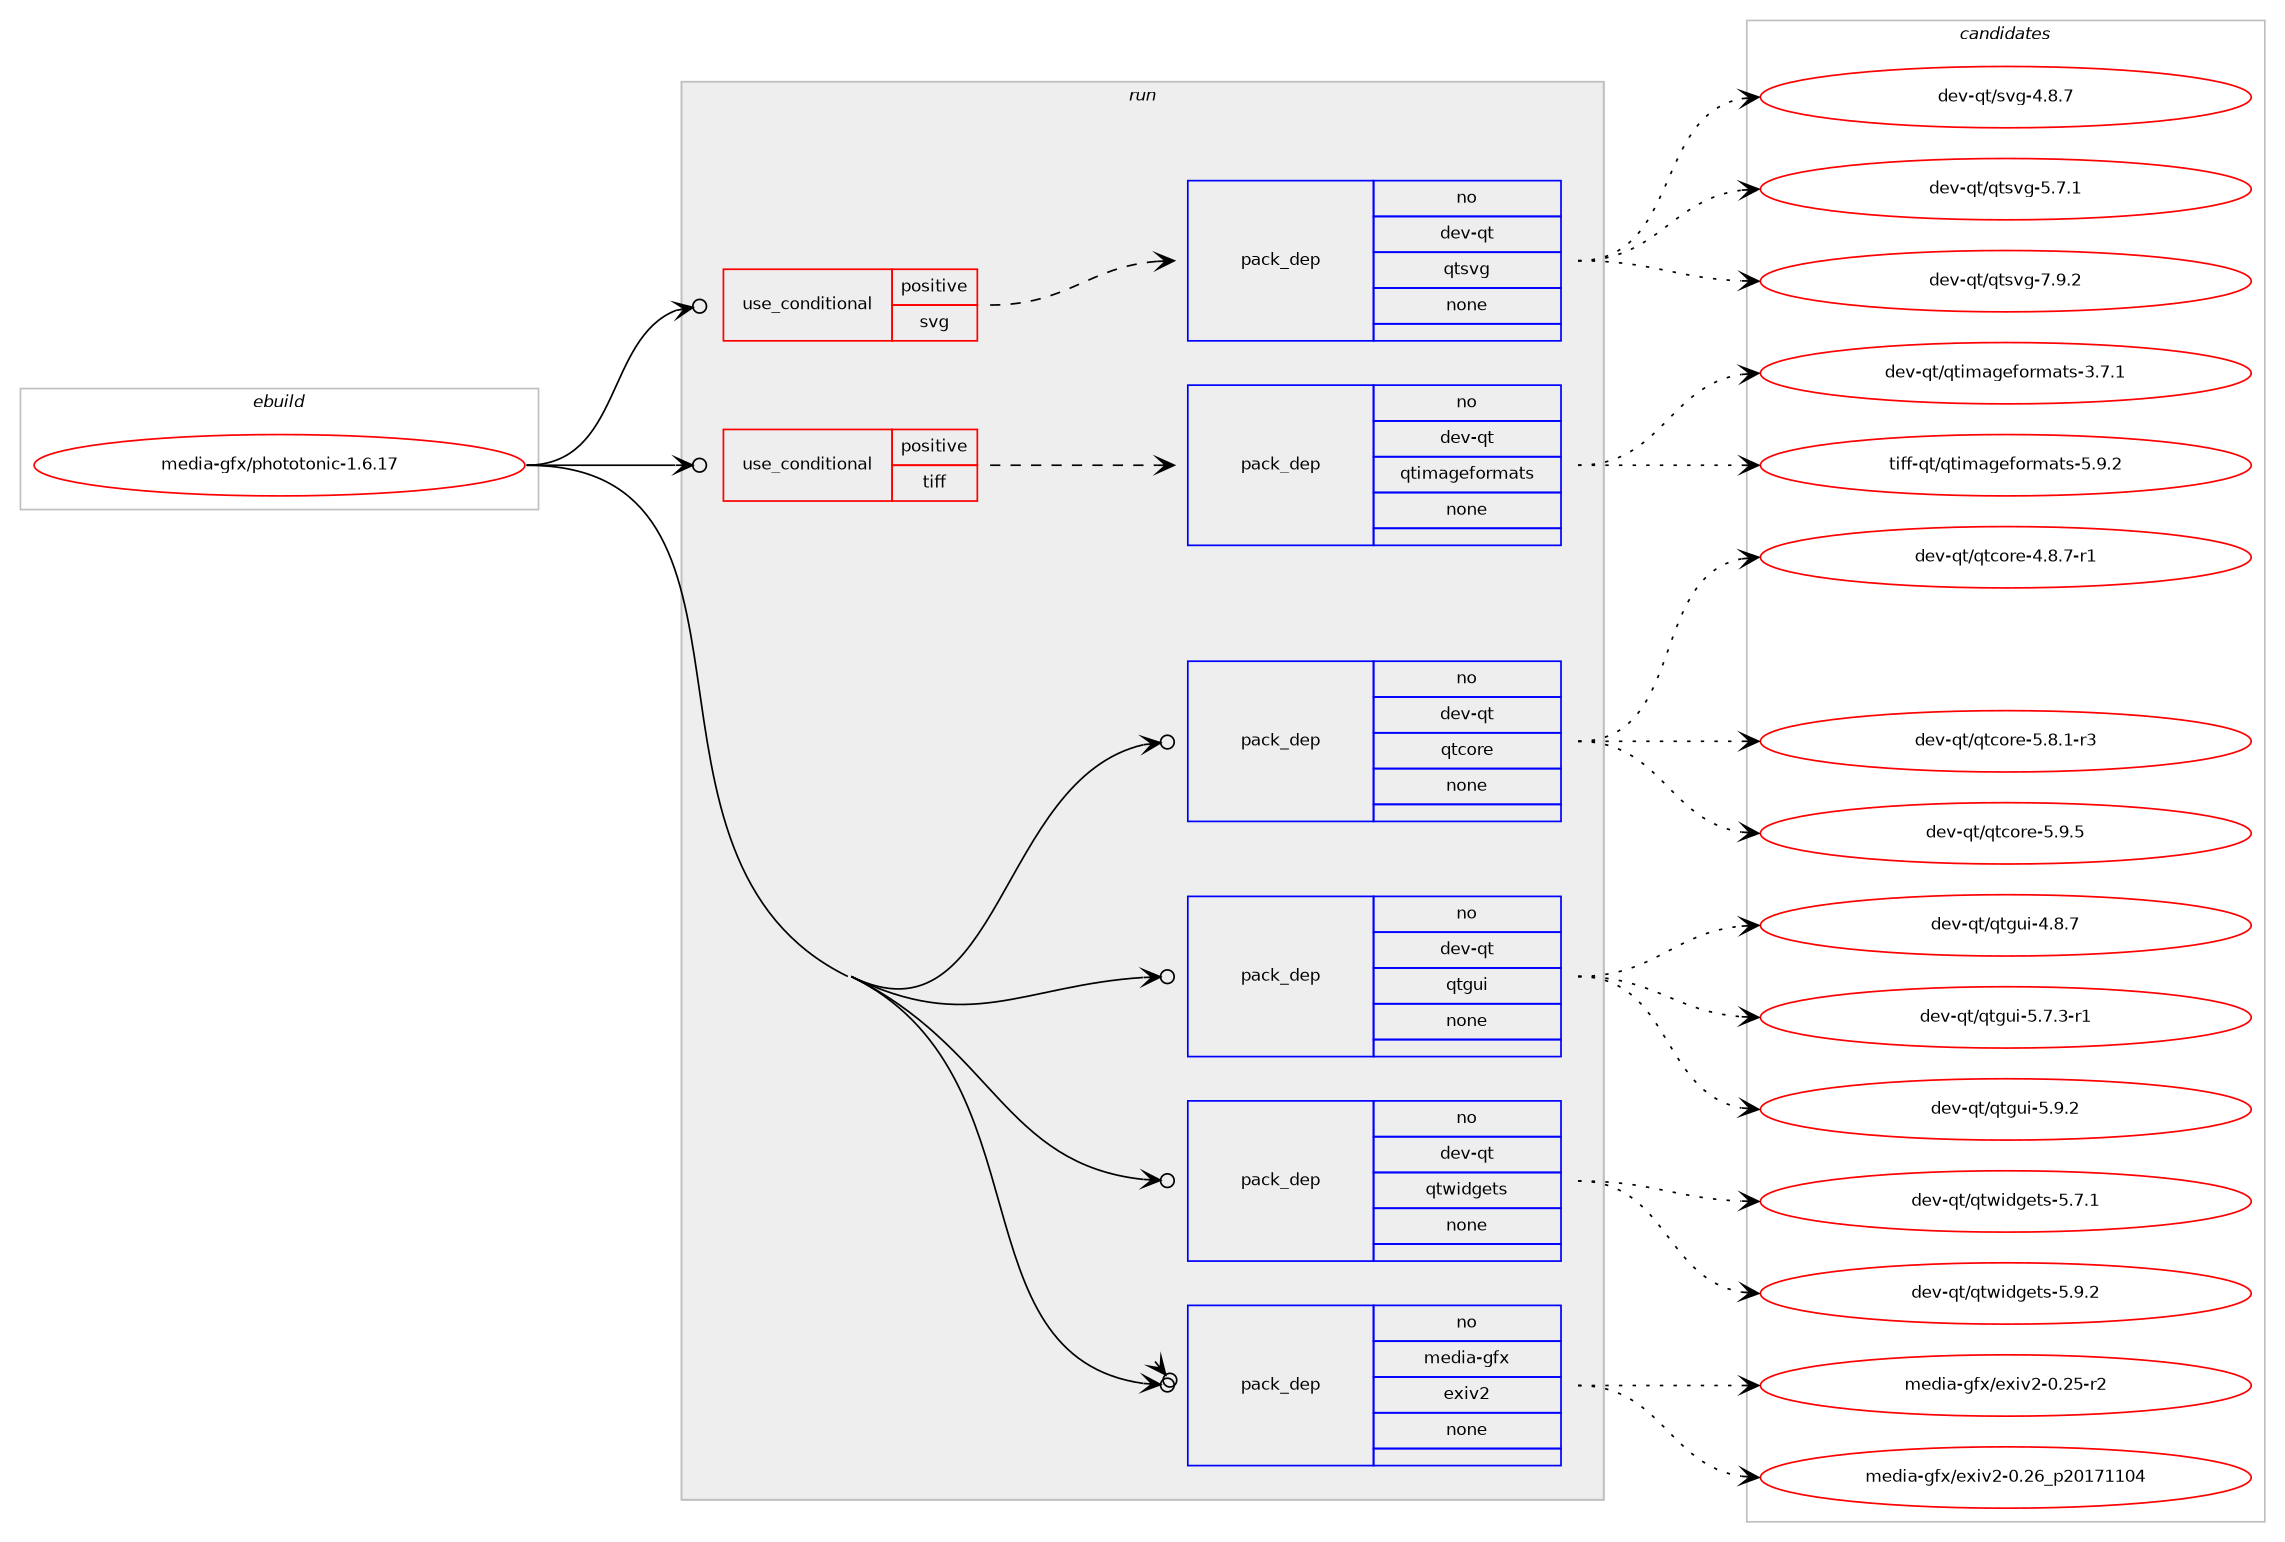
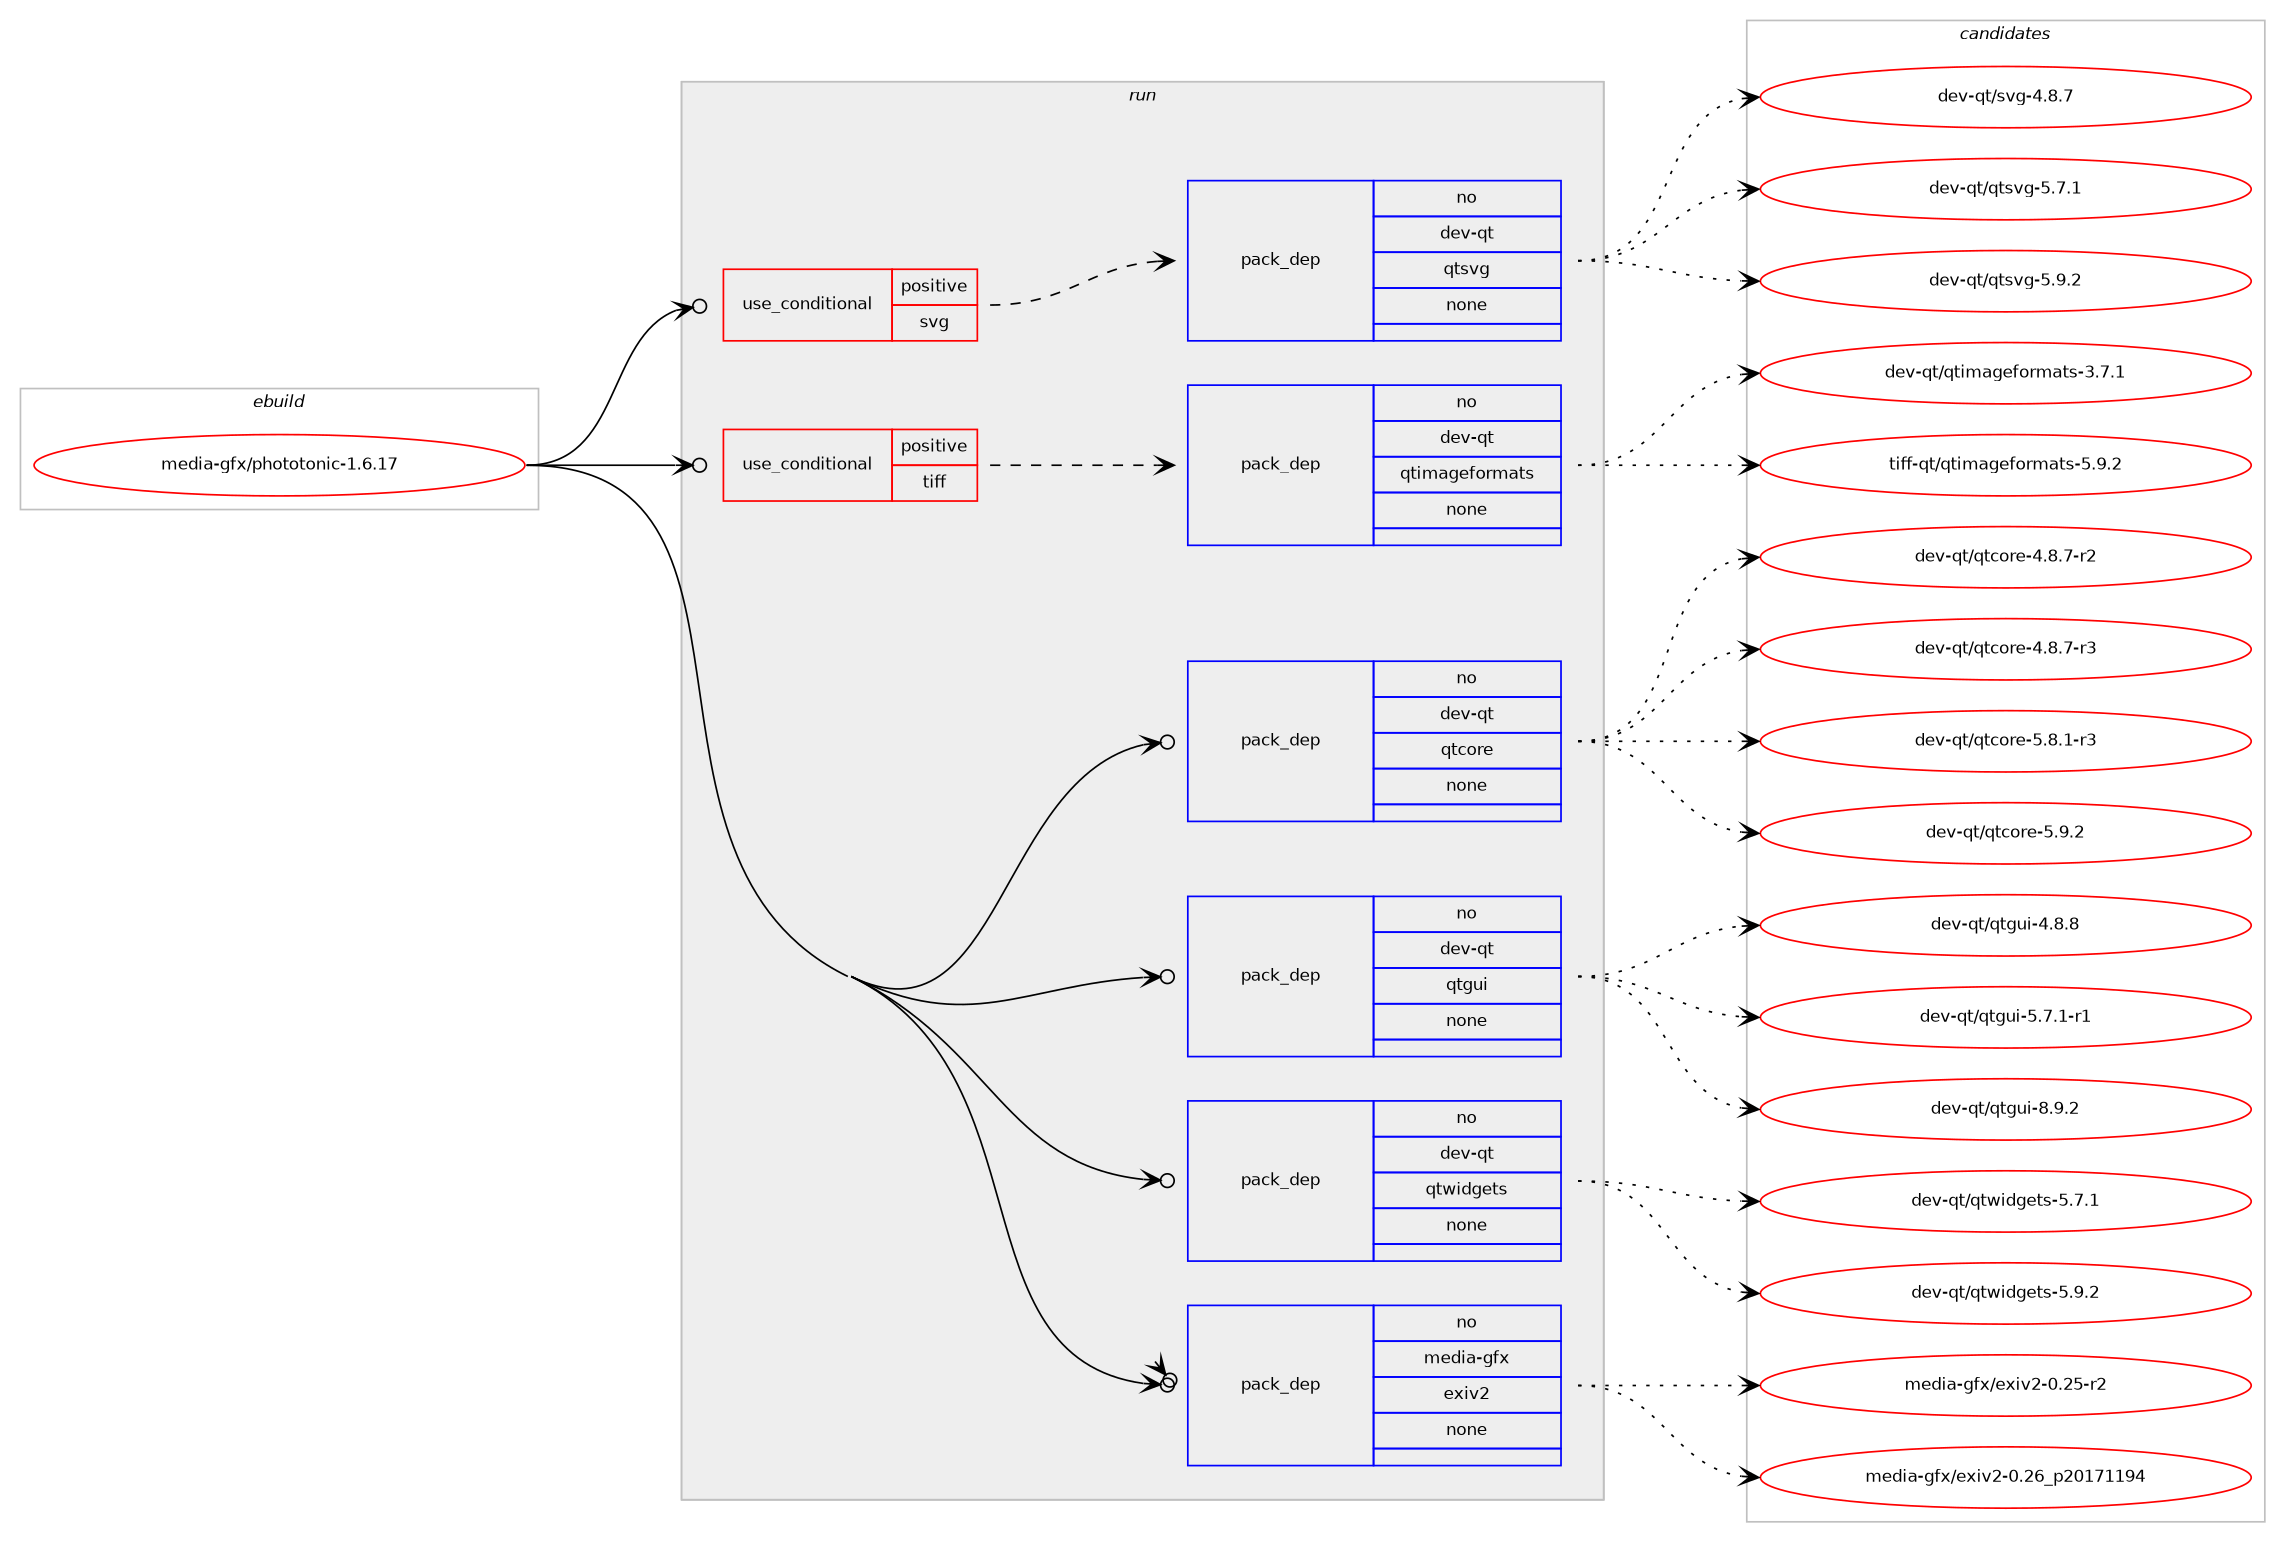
node "dev-qt/qtsvg-7.9.2": label "dev-qt/qtsvg-7.9.2" -> "dev-qt/qtsvg-5.9.2"
node "dev-qt/qtcore-4.8.7-r1": label "dev-qt/qtcore-4.8.7-r1" -> "dev-qt/qtcore-4.8.7-r2"
node "dev-qt/qtcore-4.8.7-r3": added
node "dev-qt/qtcore-5.9.5": label "dev-qt/qtcore-5.9.5" -> "dev-qt/qtcore-5.9.2"
node "dev-qt/qtgui-4.8.7": label "dev-qt/qtgui-4.8.7" -> "dev-qt/qtgui-4.8.8"
node "dev-qt/qtgui-5.7.3-r1": label "dev-qt/qtgui-5.7.3-r1" -> "dev-qt/qtgui-5.7.1-r1"
node "dev-qt/qtgui-5.9.2": label "dev-qt/qtgui-5.9.2" -> "dev-qt/qtgui-8.9.2"
node "media-gfx/exiv2-0.26_p20171104": label "media-gfx/exiv2-0.26_p20171104" -> "media-gfx/exiv2-0.26_p20171194"
